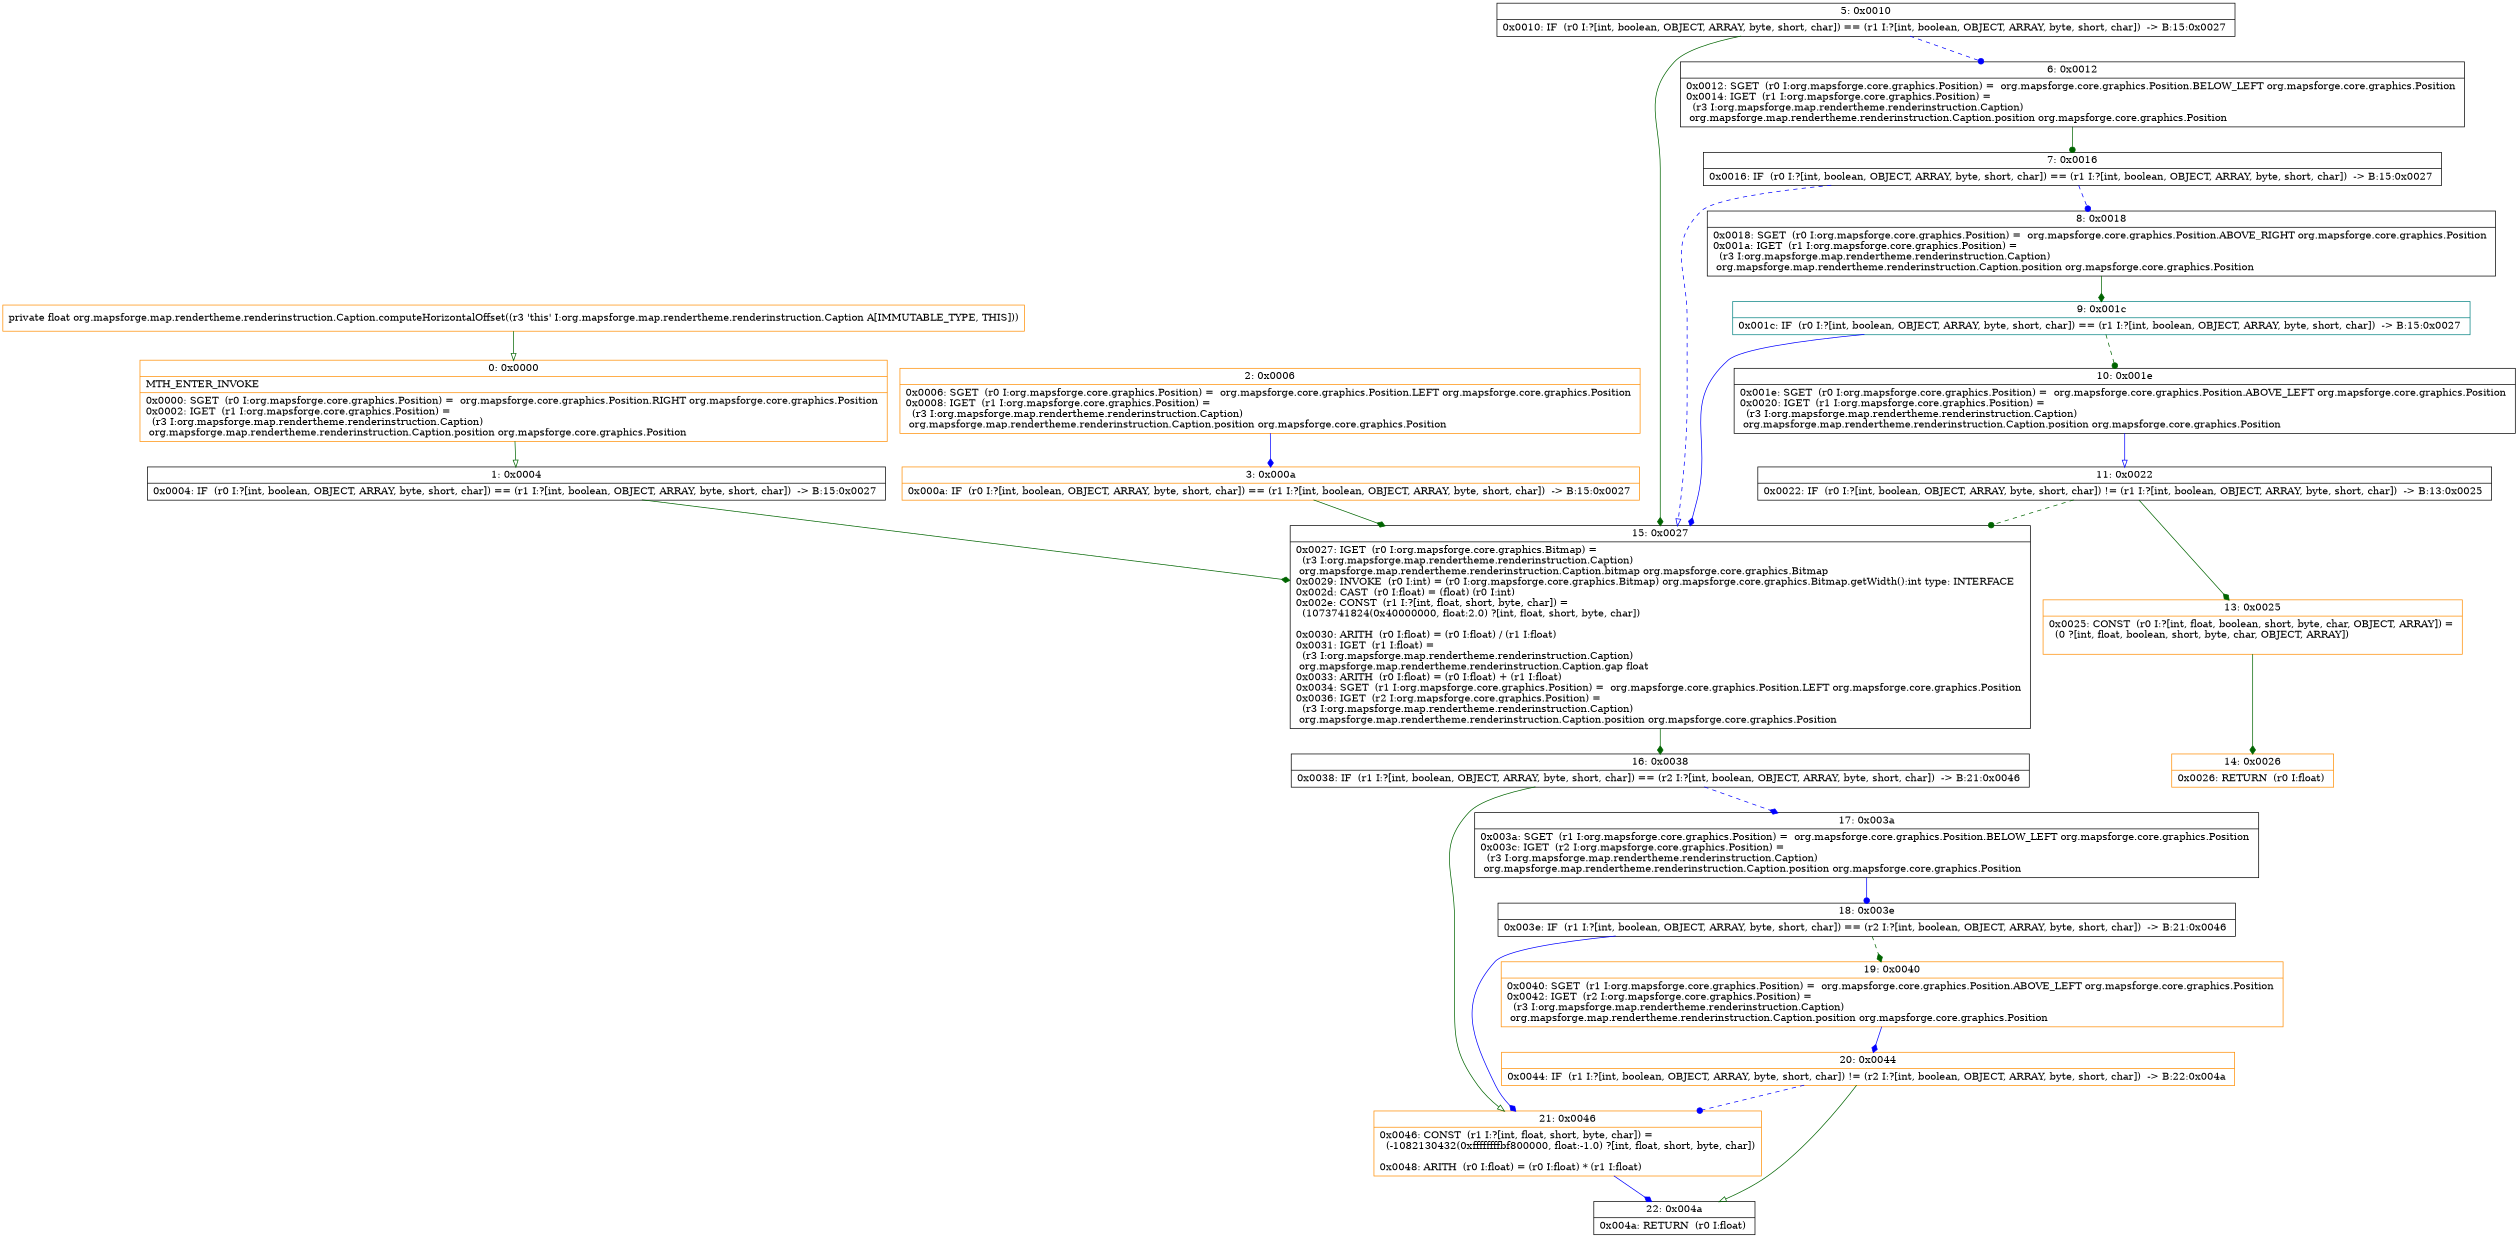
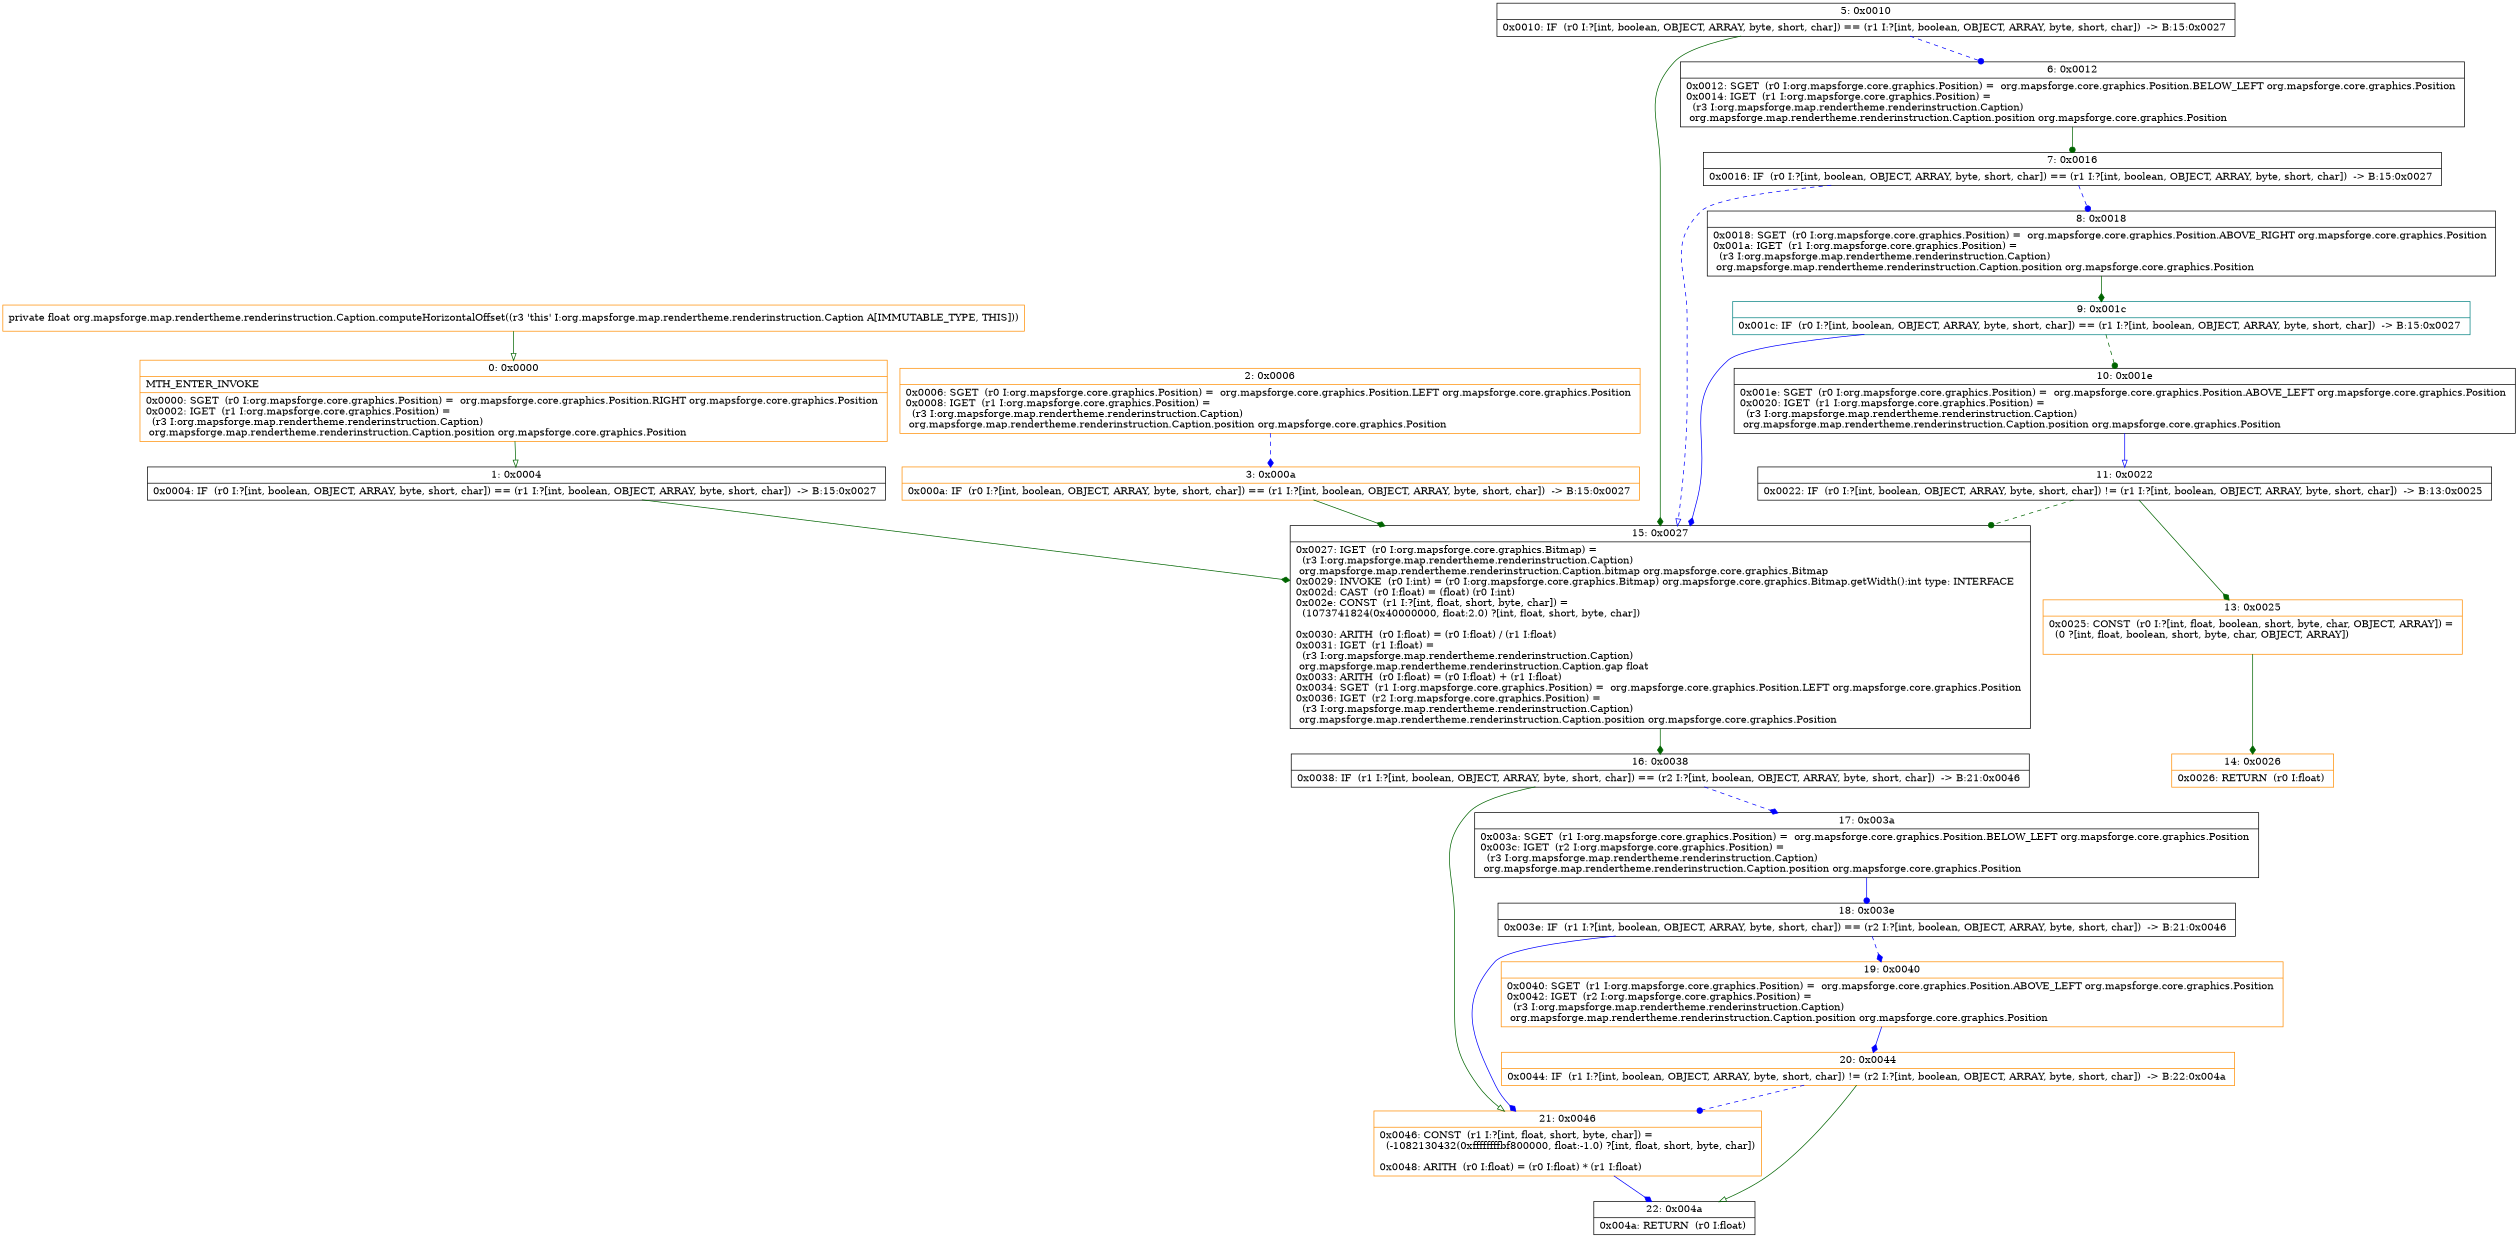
edge "2: 0x0006" -> "3: 0x000a": style solid -> dashed
edge "18: 0x003e" -> "19: 0x0040": color darkgreen -> blue
